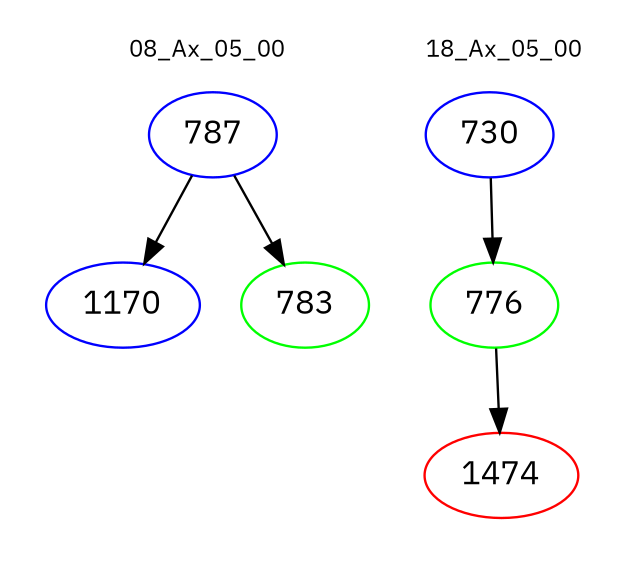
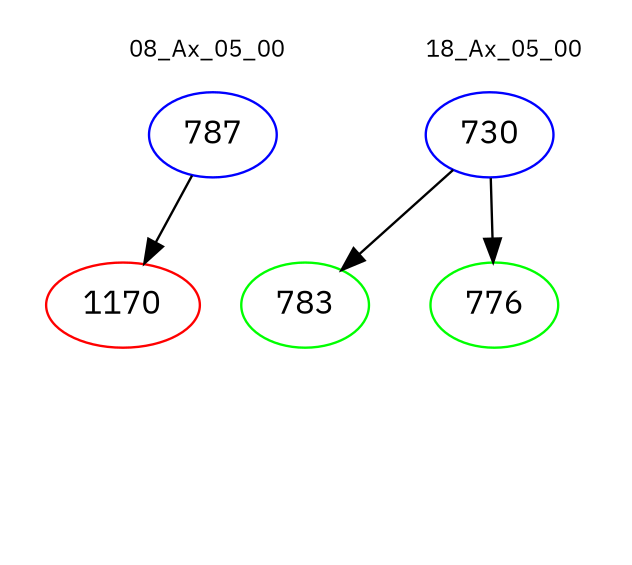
edge "787" -> "783": now "730" -> "783"
node "1170": color blue -> red
node "1474": removed
